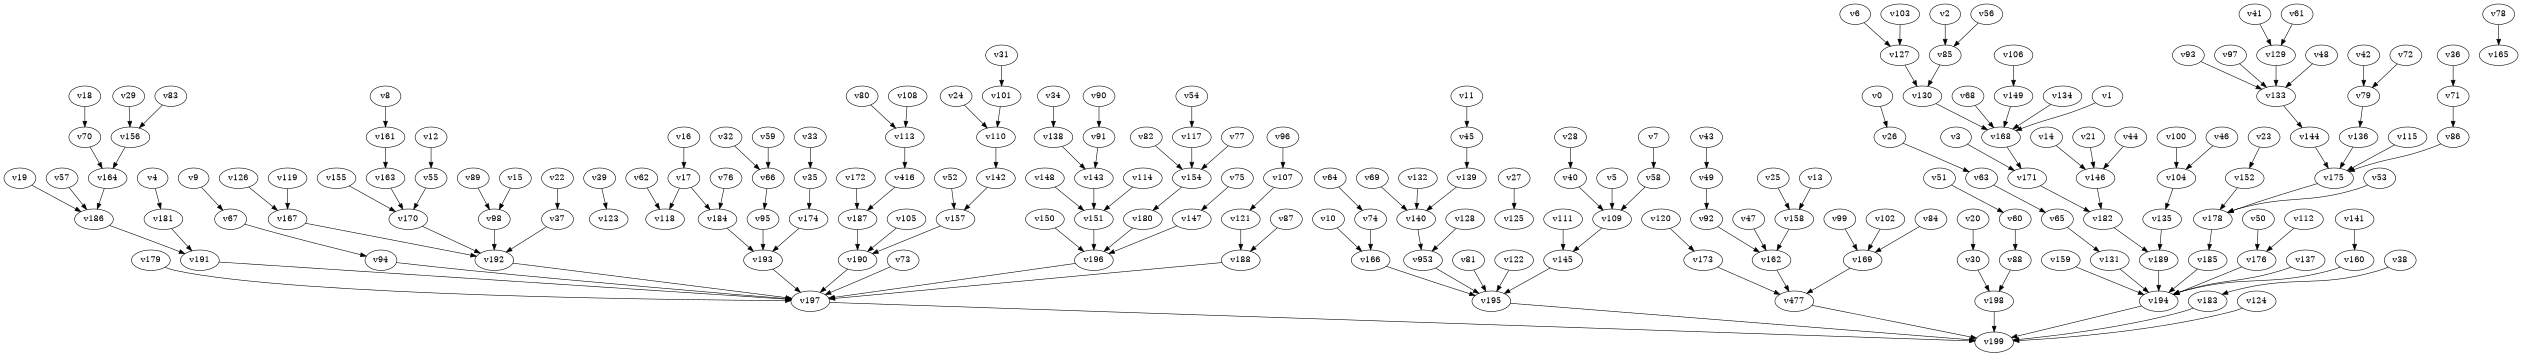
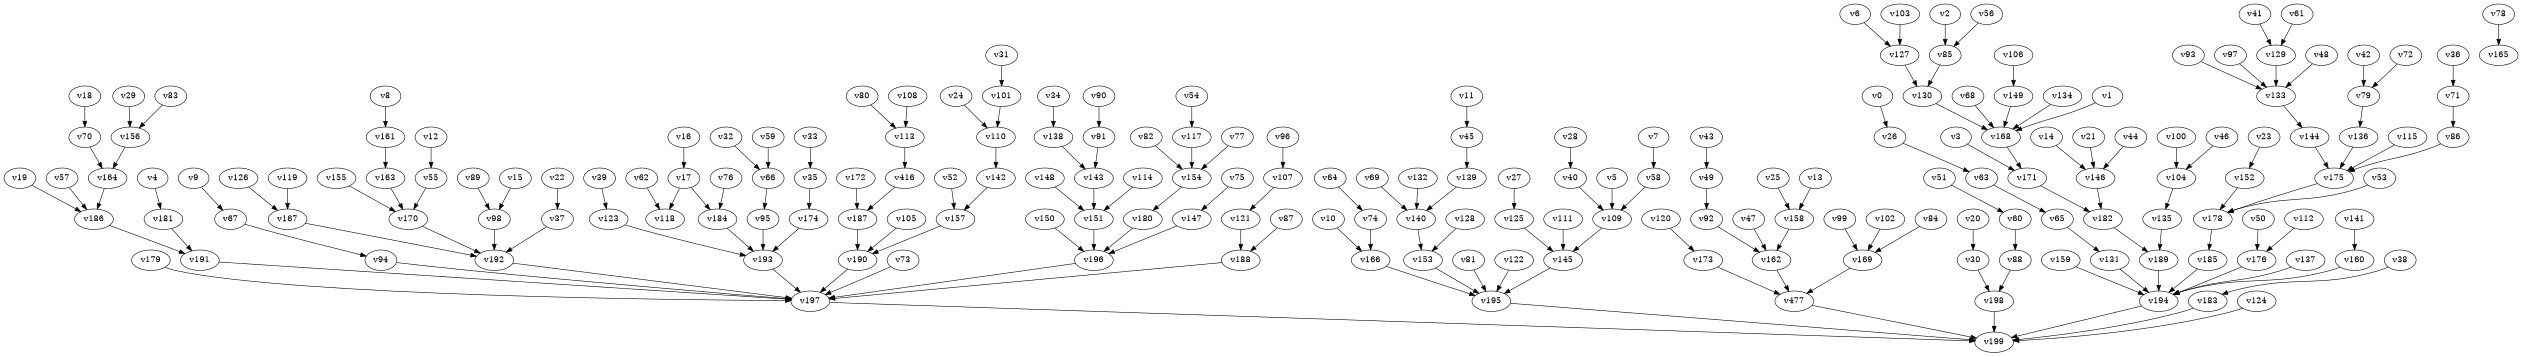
edge "v125" -> "v145": added
edge "v123" -> "v193": added
node "v953": label "v953" -> "v153"
